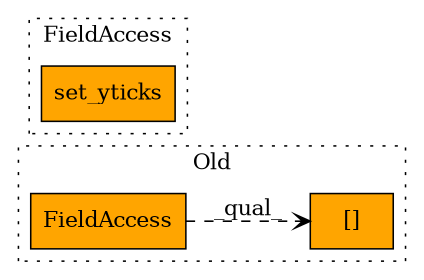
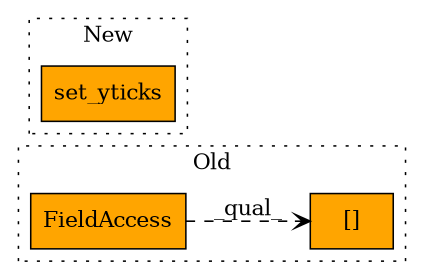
cluster "FieldAccess": label "FieldAccess" -> "New"
